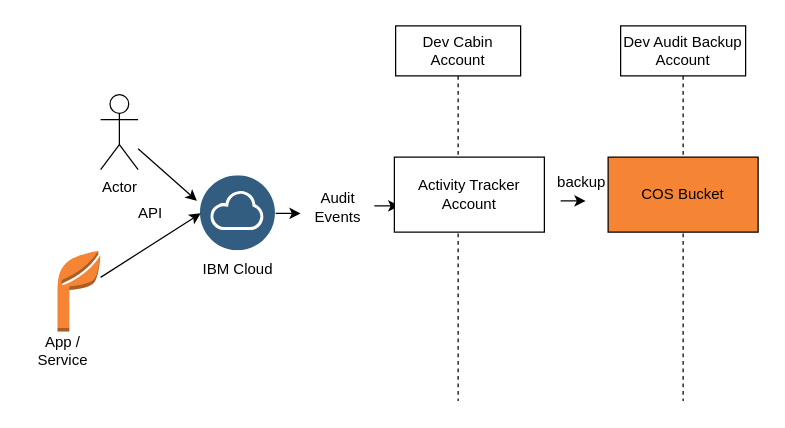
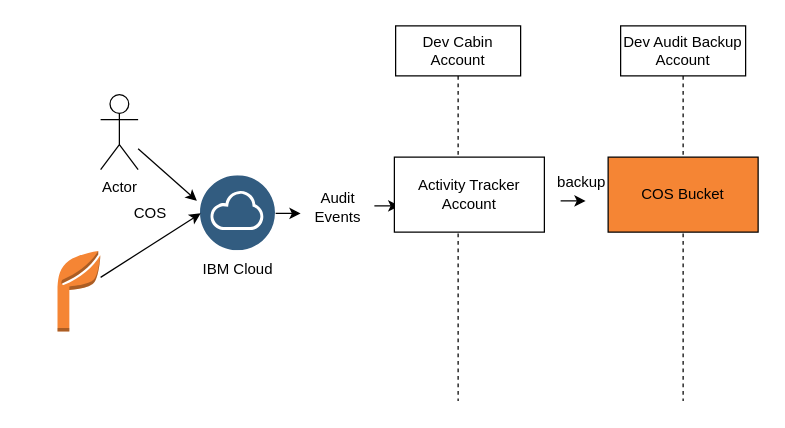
node "API": label "API" -> "COS"
node "App / Service": removed
